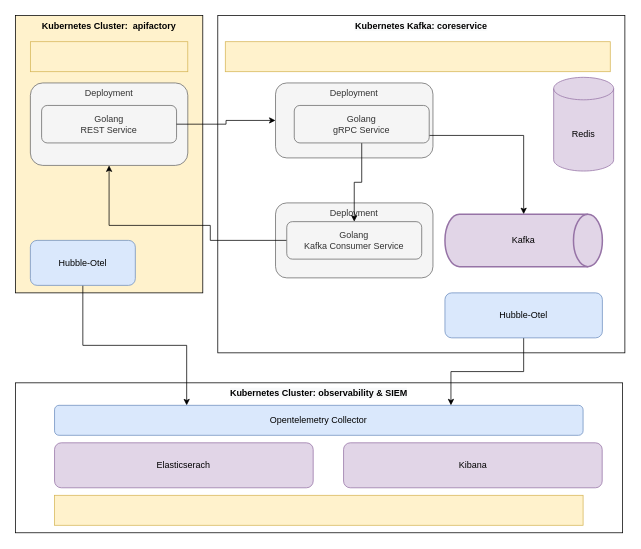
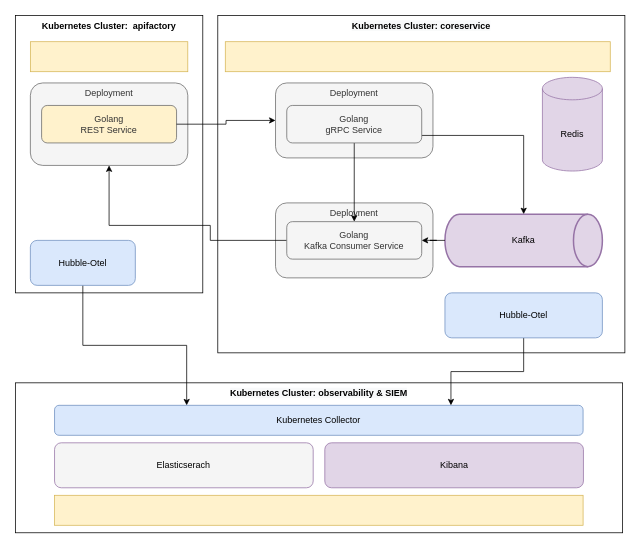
node "Kubernetes Cluster: apifactory": fillcolor #fff2cc -> #ffffff
node "Kubernetes Kafka: coreservice": label "Kubernetes Kafka: coreservice" -> "Kubernetes Cluster: coreservice"
node "Golang REST Service": fillcolor #f5f5f5 -> #fff2cc
node "Golang gRPC Service": moved (362, 124) -> (354, 124)
node "Redis": moved (584, 124) -> (573, 124)
edge "Kafka" -> "Golang Kafka Consumer Service": added
node "Opentelemetry Collector": label "Opentelemetry Collector" -> "Kubernetes Collector"
node "Elasticserach": fillcolor #e1d5e7 -> #f5f5f5
node "Kibana": moved (473, 465) -> (454, 465)
